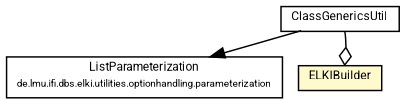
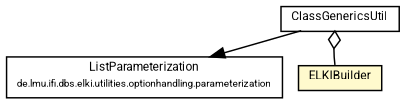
edge "ClassGenericsUtil" -> "ELKIBuilder": reversed
